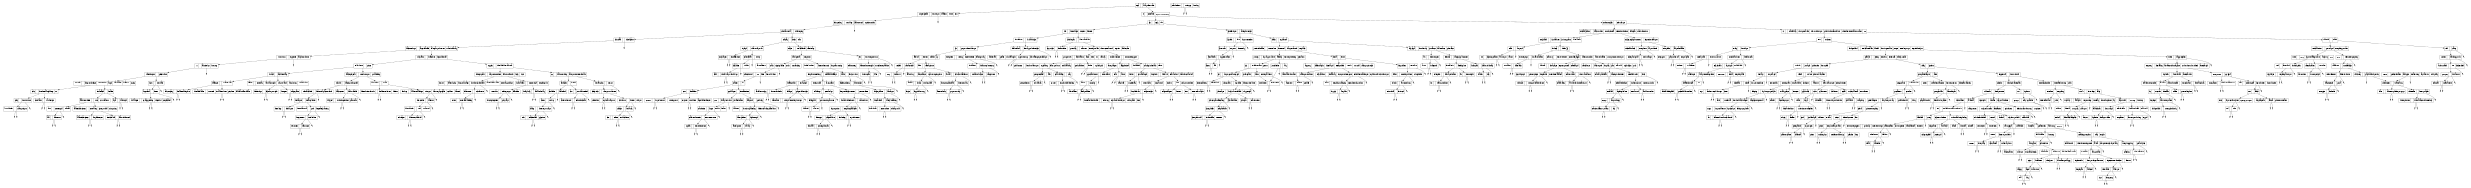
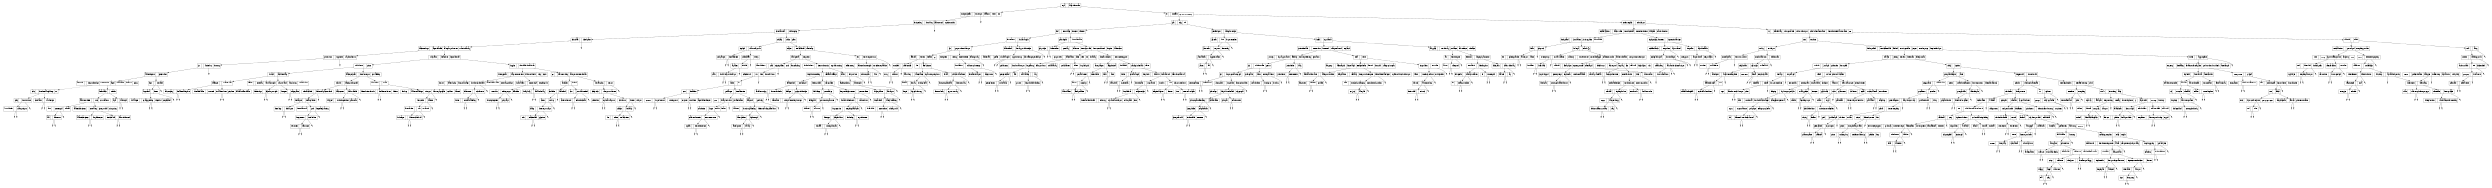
edge "jordin sparks" -> "justin biever": now "jordin sparks" -> "jonas brothers"
edge "marion winans" -> "mariah carey": reversed
